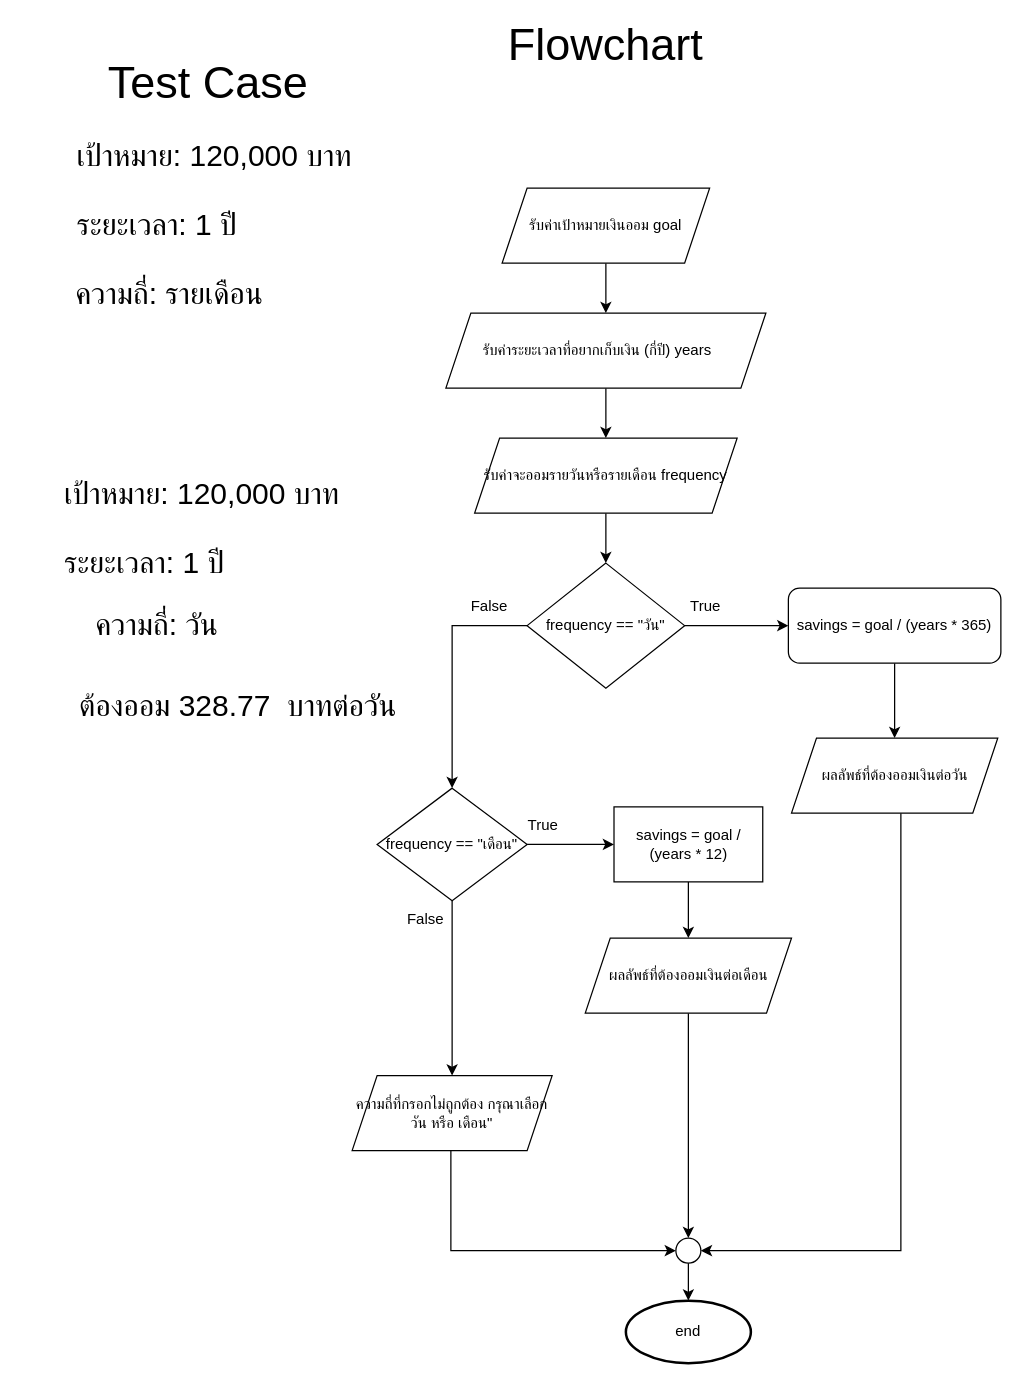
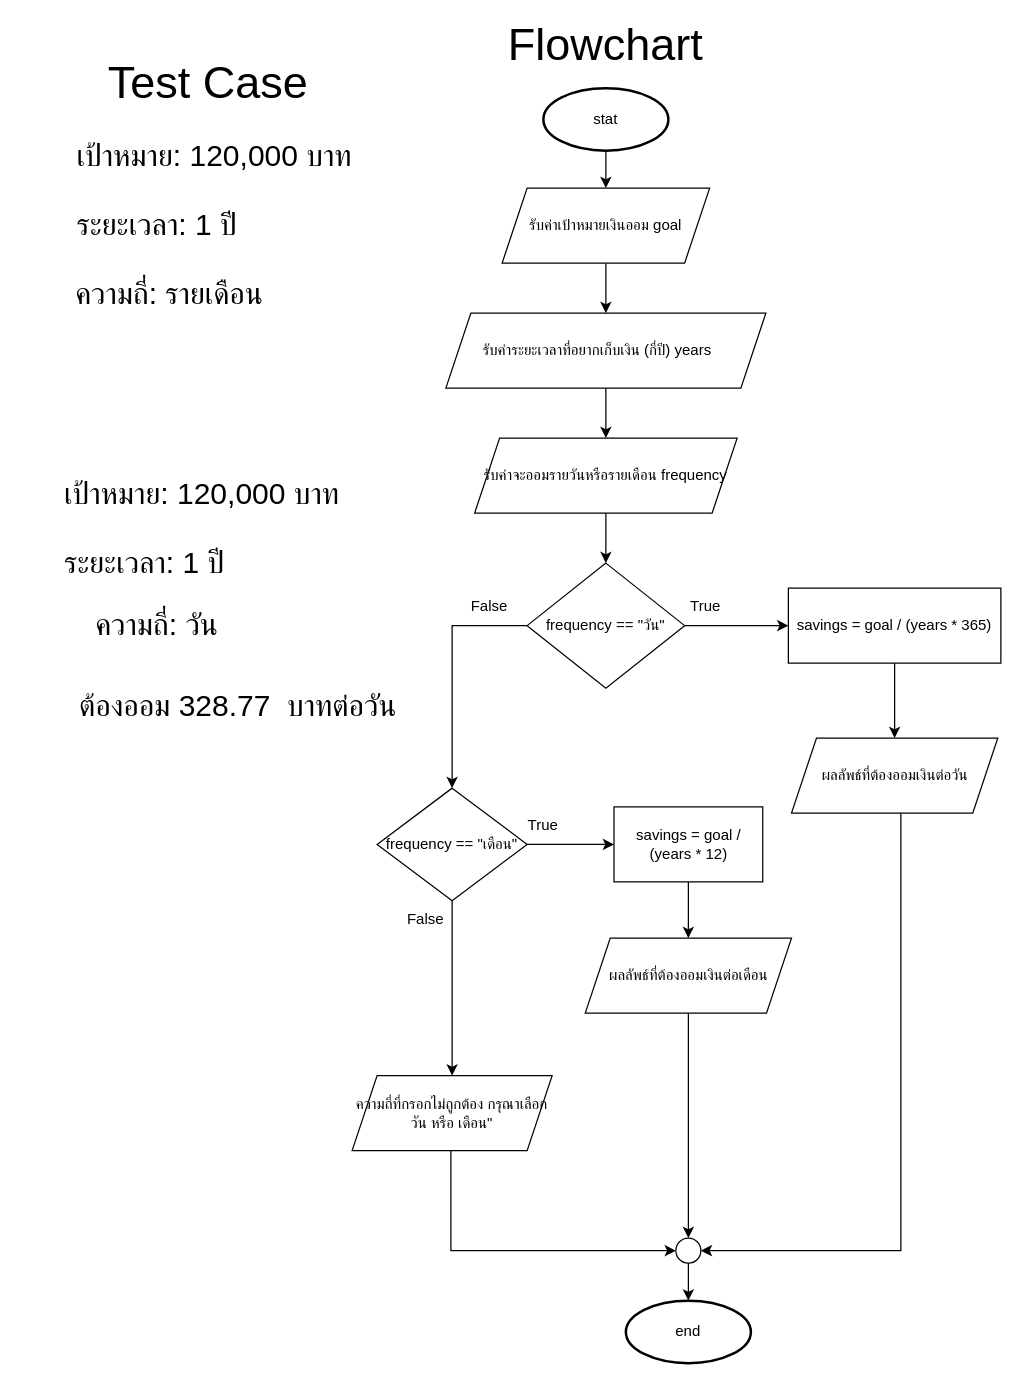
node "stat": added
edge "stat" -> "รับค่าเป้าหมายเงินออม goal": added
node "savings = goal / (years * 365)": shape rounded rectangle -> rectangle
